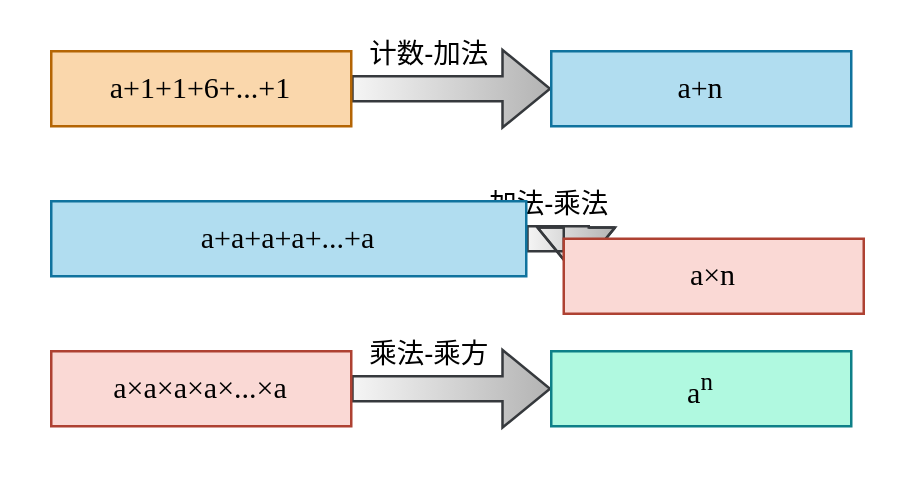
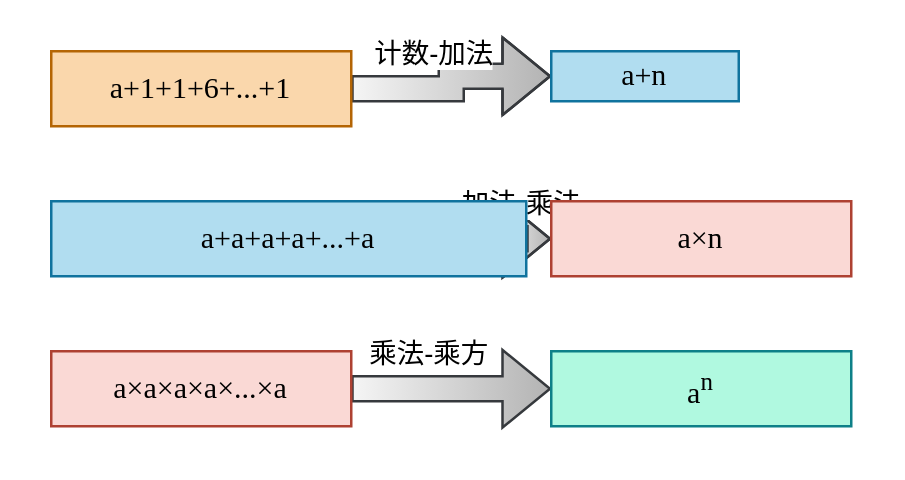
node "a+n": size 300x75 -> 188x50
node "a×n": moved (714, 276) -> (701, 239)
